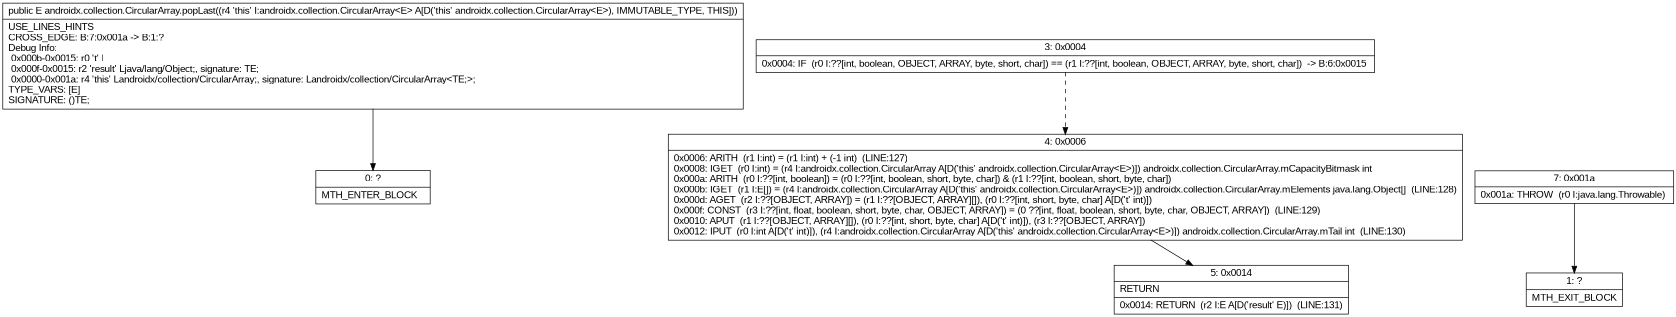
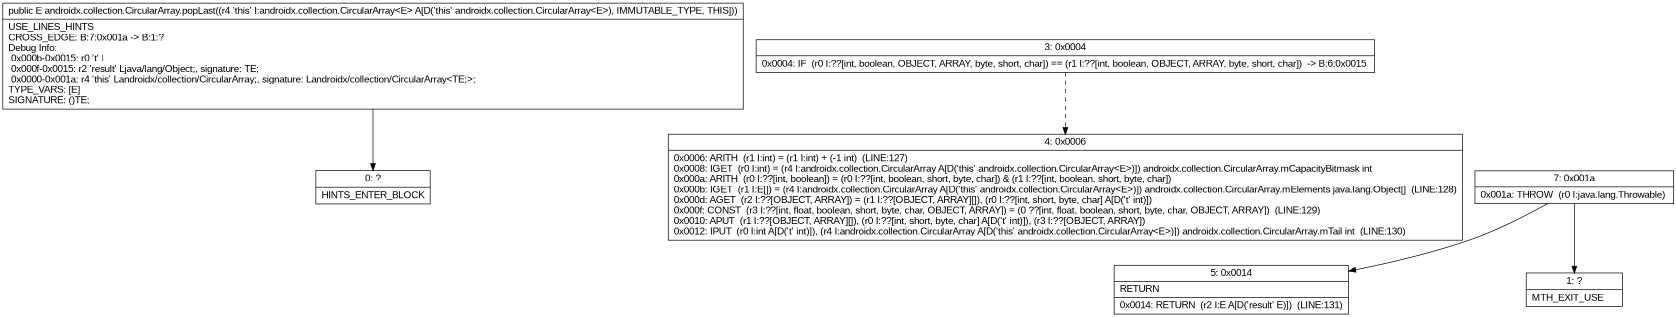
node "0: ?": text "MTH_ENTER_BLOCK" -> "HINTS_ENTER_BLOCK"
edge "4: 0x0006" -> "5: 0x0014": now "7: 0x001a" -> "5: 0x0014"
node "1: ?": text "MTH_EXIT_BLOCK" -> "MTH_EXIT_USE"
